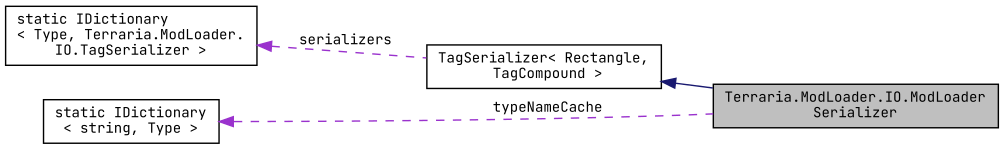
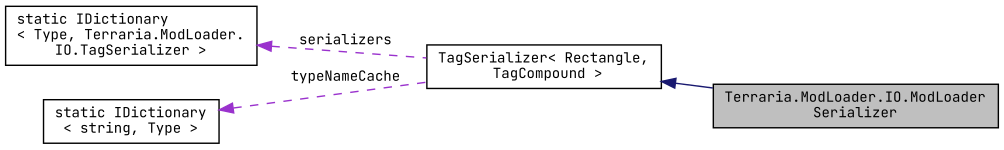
edge "Terraria.ModLoader.IO.ModLoader Serializer" -> "static IDictionary < string, Type >": now "TagSerializer< Rectangle, TagCompound >" -> "static IDictionary < string, Type >"
